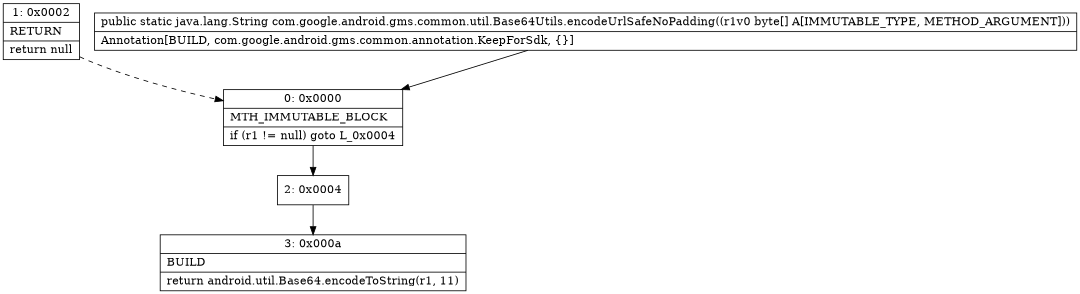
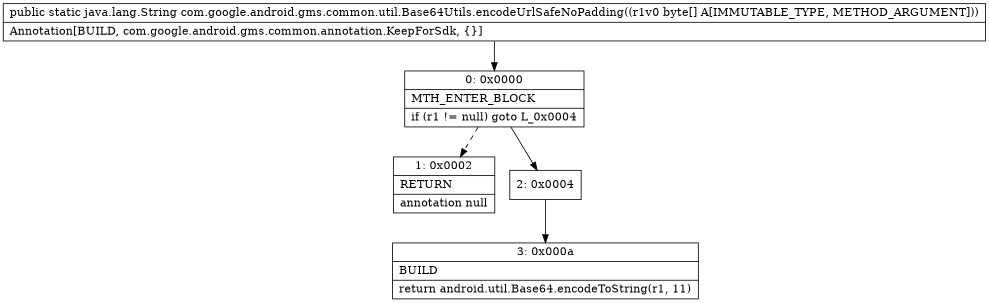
node "1: 0x0002": text "return null" -> "annotation null"
edge "1: 0x0002" -> "0: 0x0000": reversed
node "0: 0x0000": text "MTH_IMMUTABLE_BLOCK" -> "MTH_ENTER_BLOCK"
